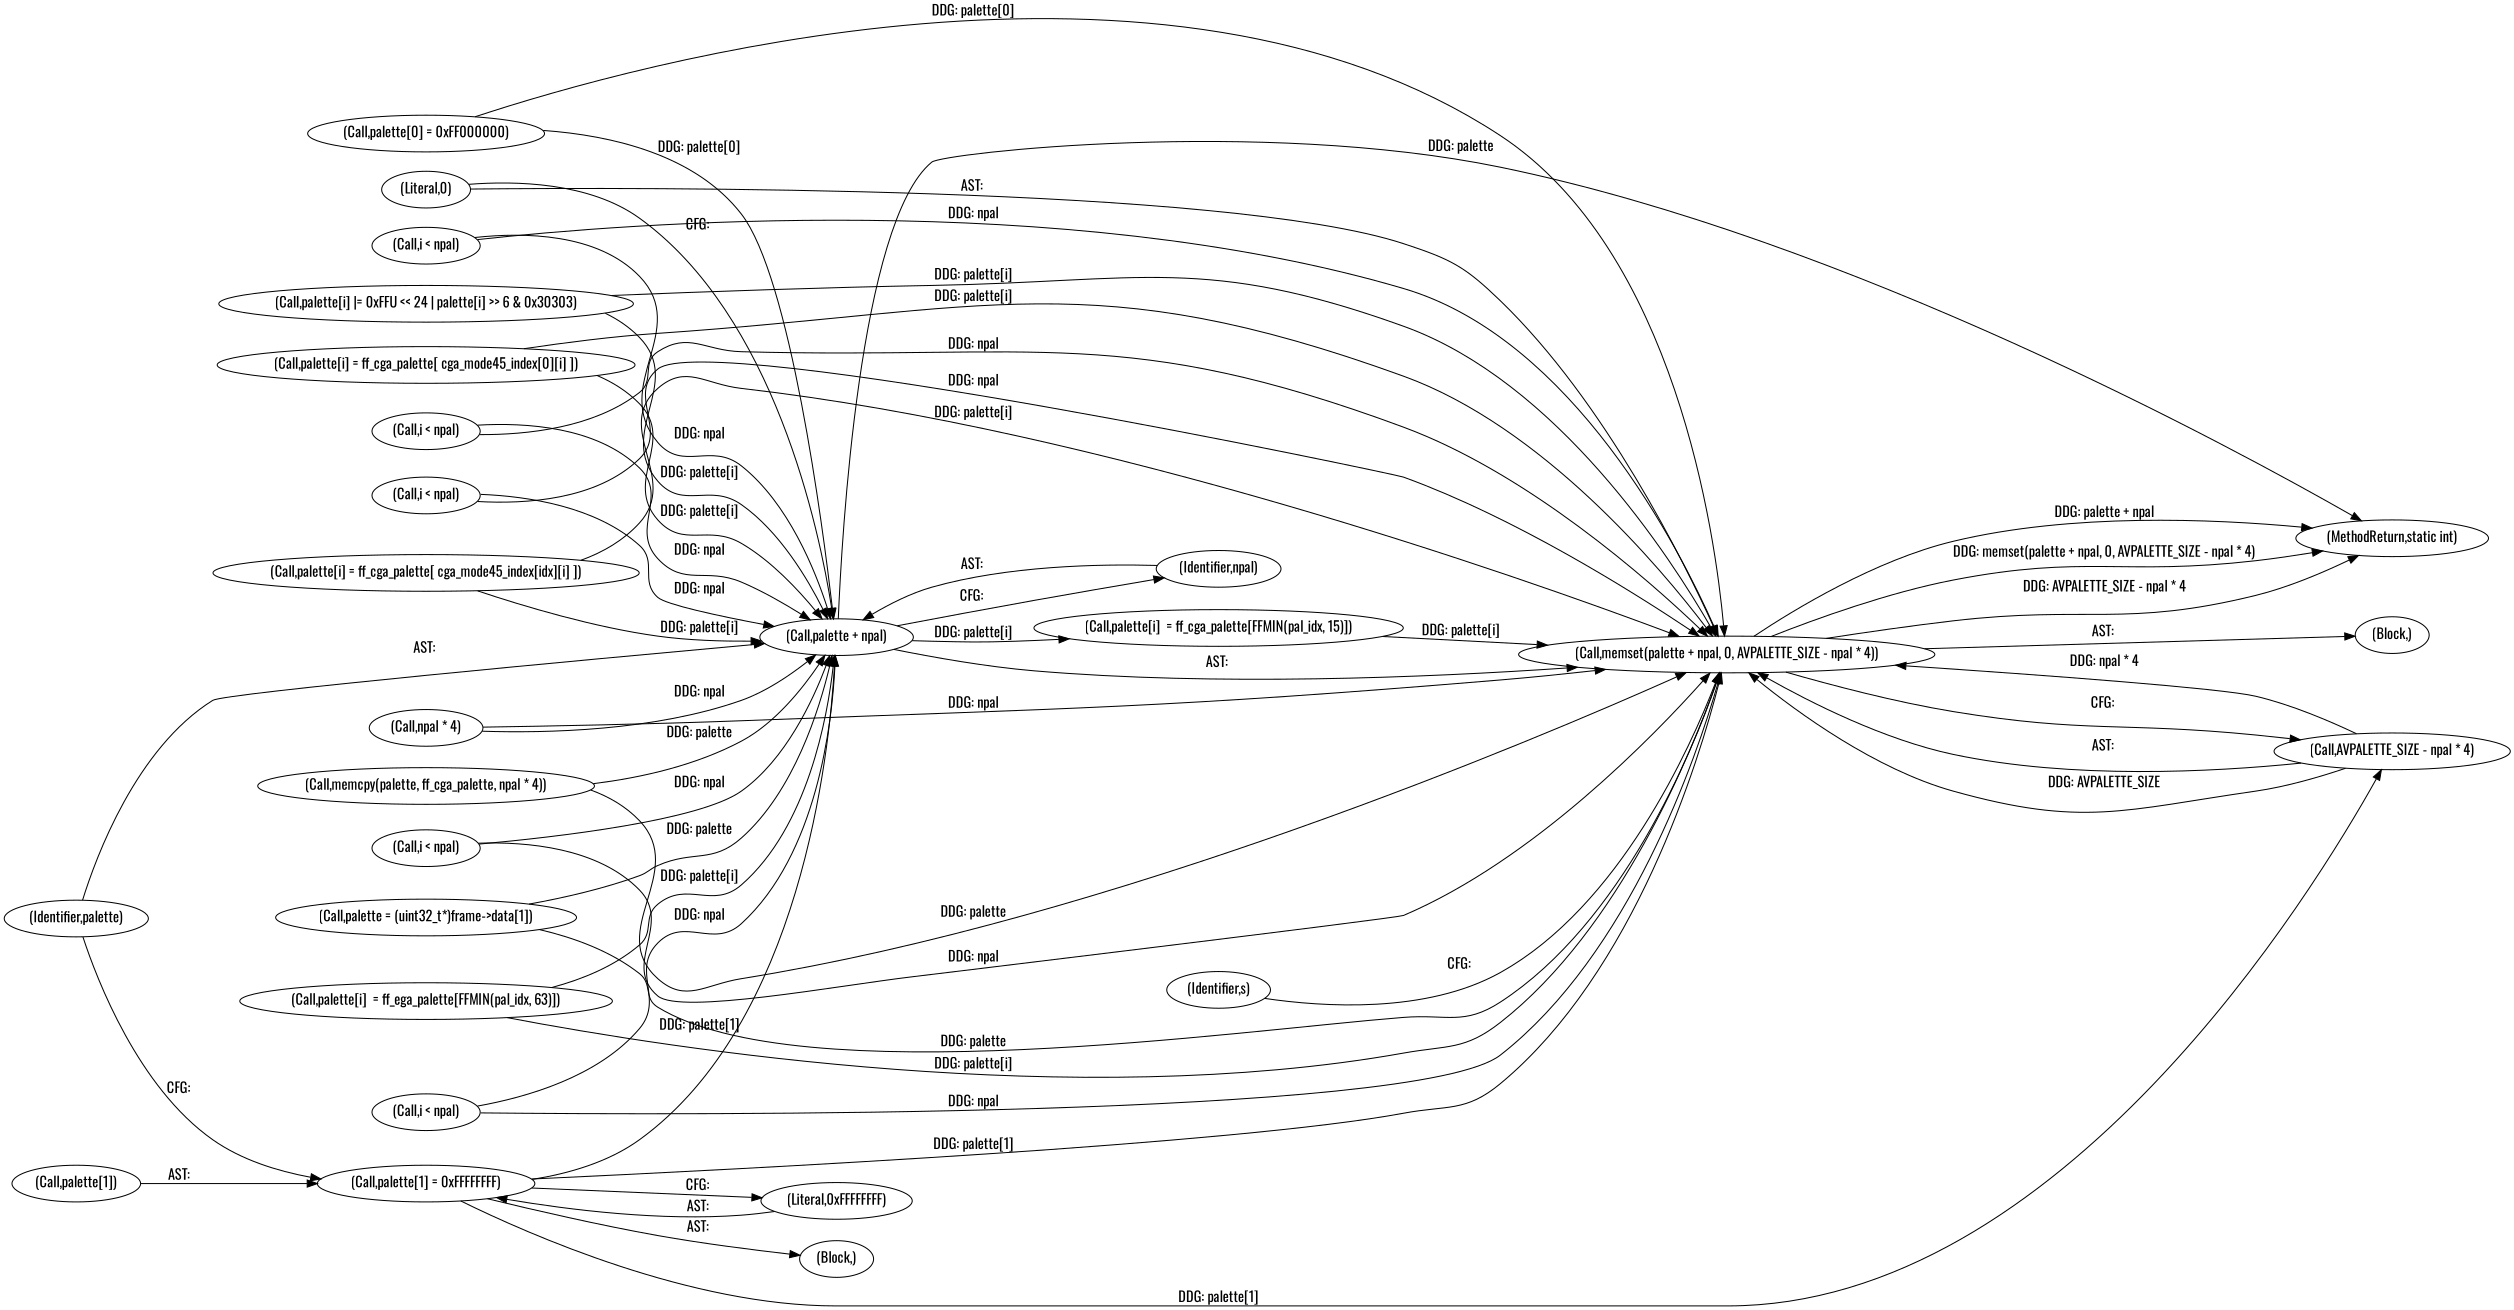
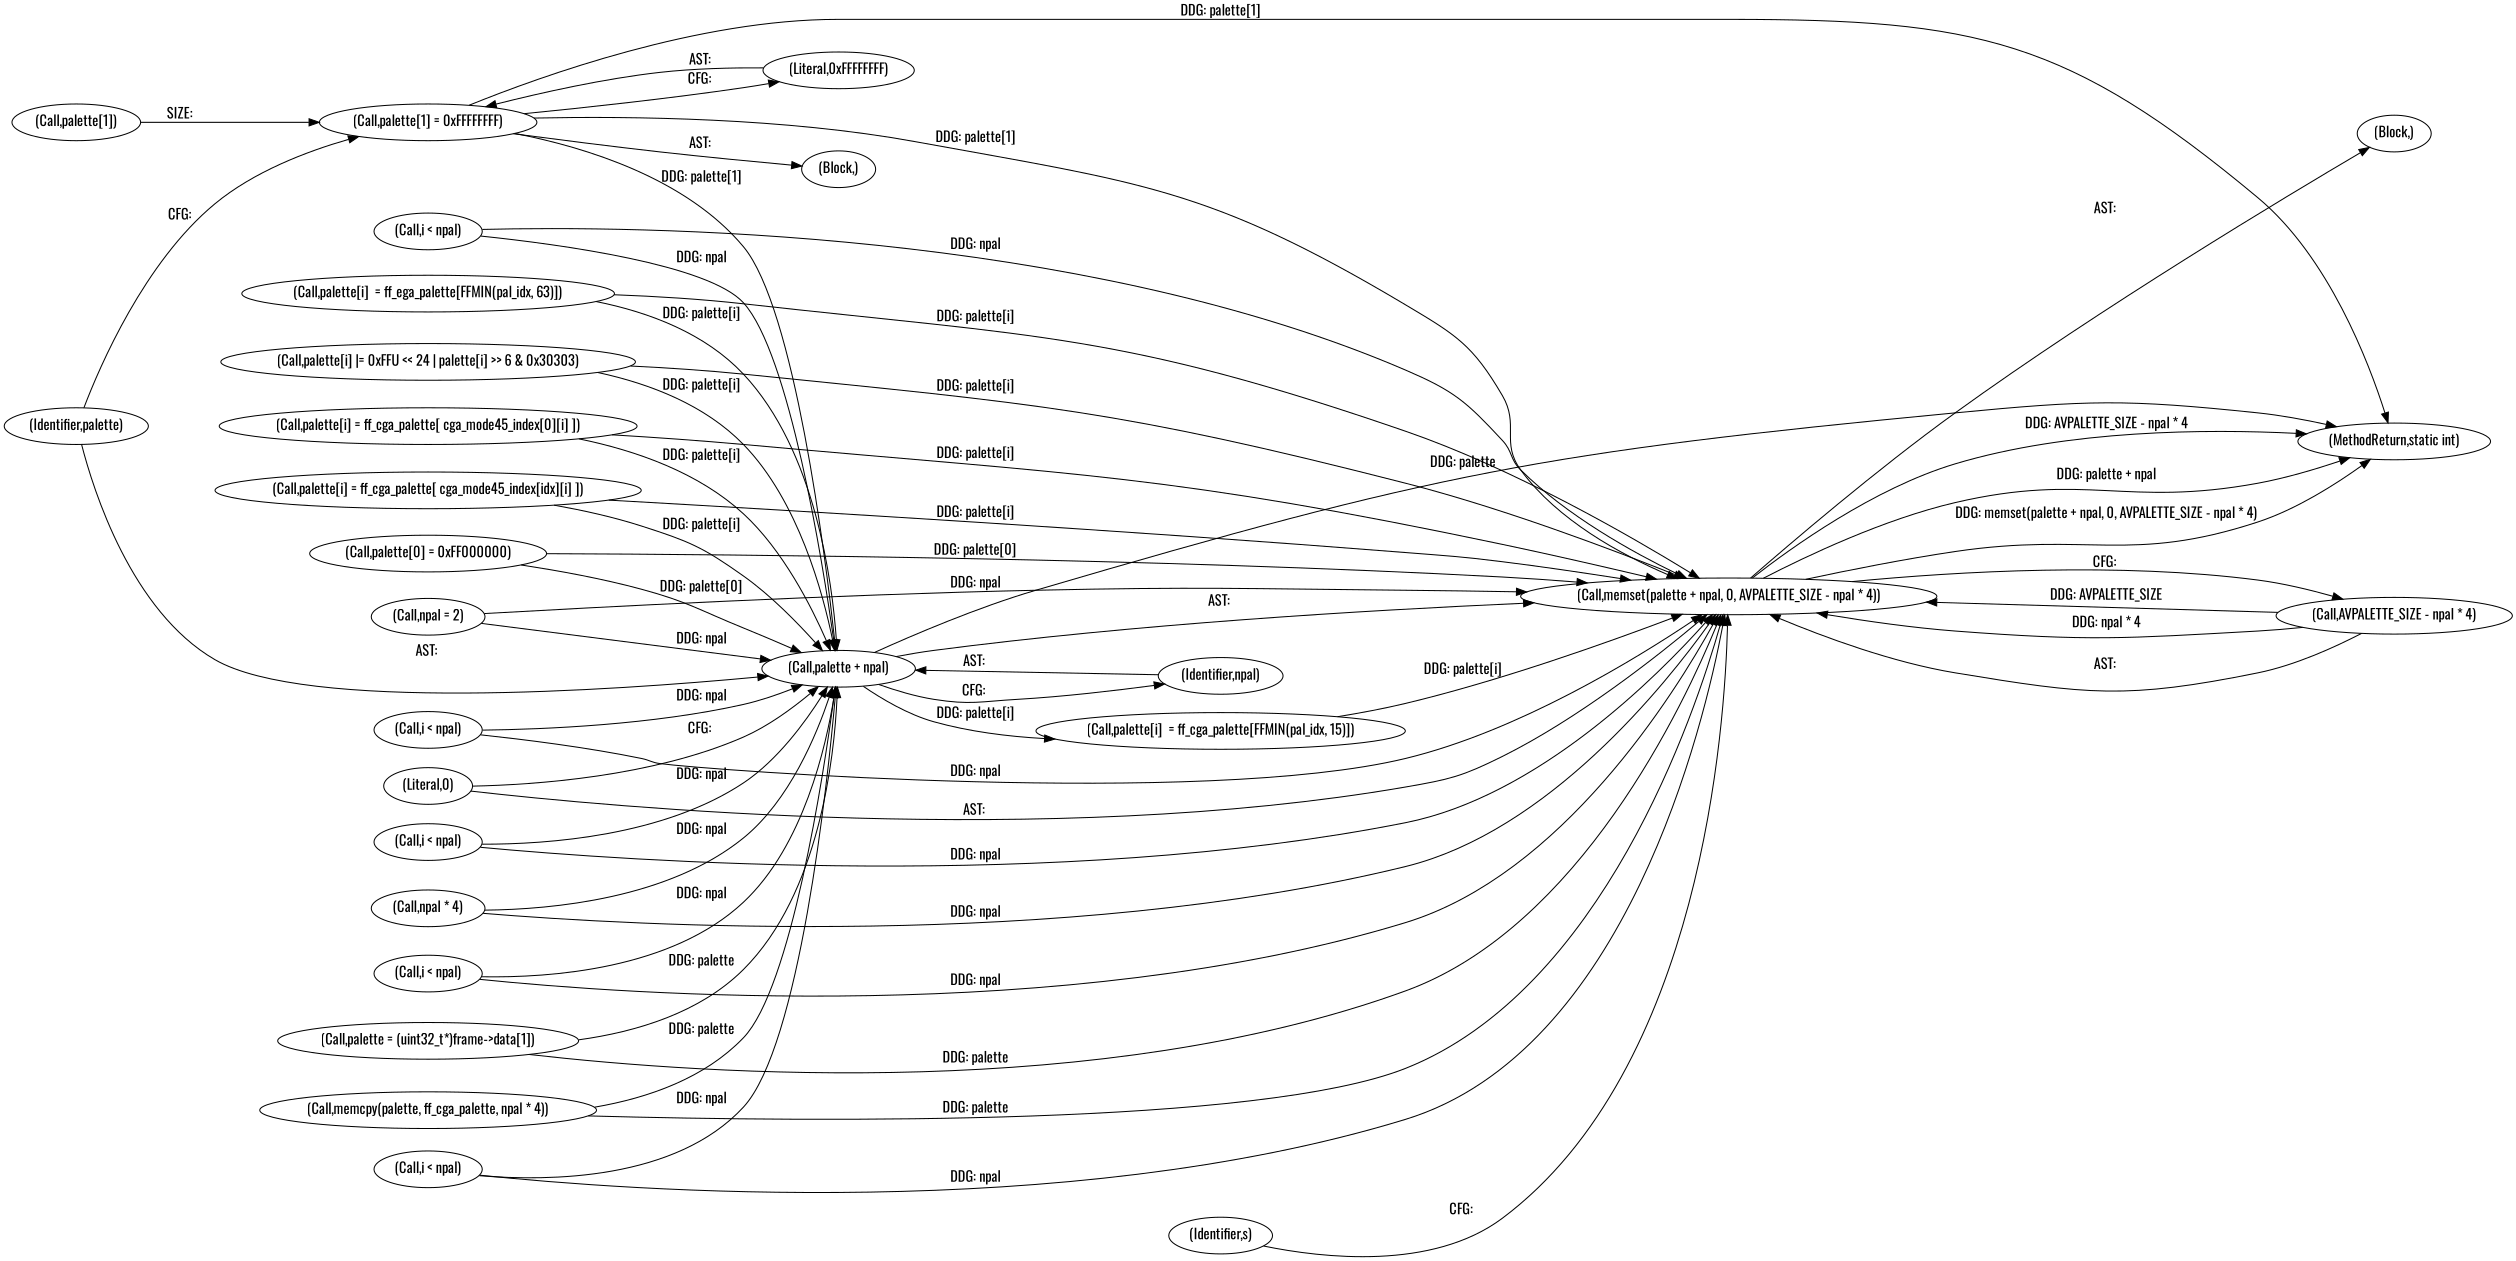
node "(Call,npal = 2)": added
edge "(Call,palette[1])" -> "(Call,palette[1] = 0xFFFFFFFF)": label "AST: " -> "SIZE: "
edge "(Call,palette[1] = 0xFFFFFFFF)" -> "(Call,AVPALETTE_SIZE - npal * 4)": now "(Call,palette[1] = 0xFFFFFFFF)" -> "(MethodReturn,static int)"
